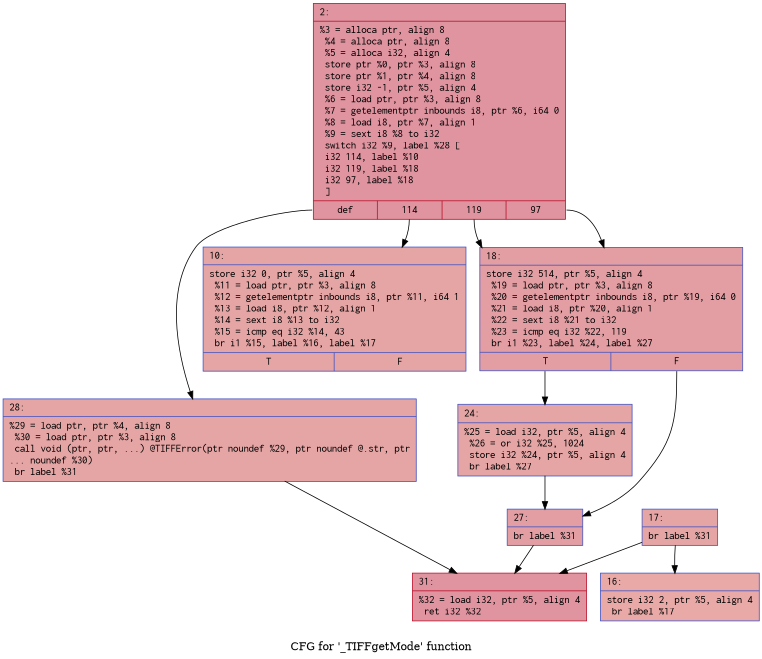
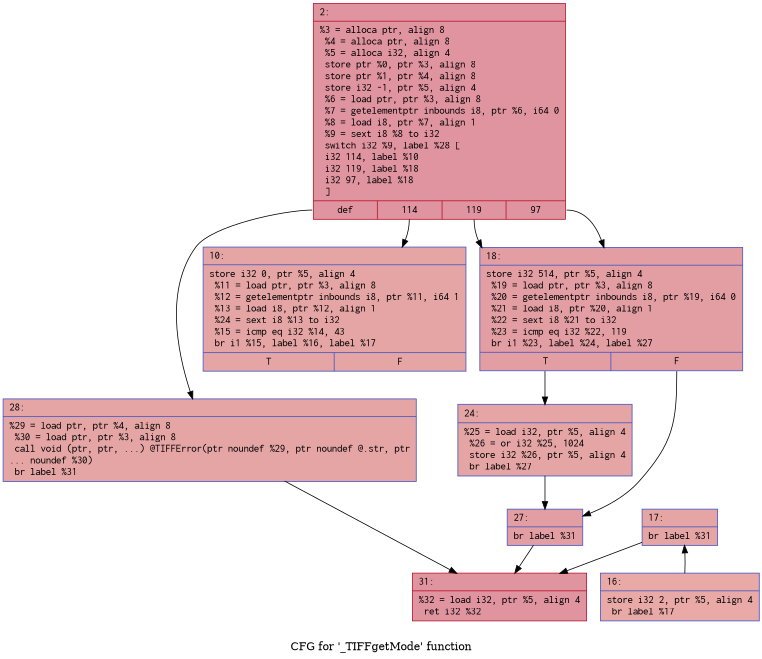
node "10:": text "%14 = sext i8 %13 to i32" -> "%24 = sext i8 %13 to i32"
node "24:": text "store i32 %24, ptr %5, align 4" -> "store i32 %26, ptr %5, align 4"
edge "17:" -> "16:": reversed
